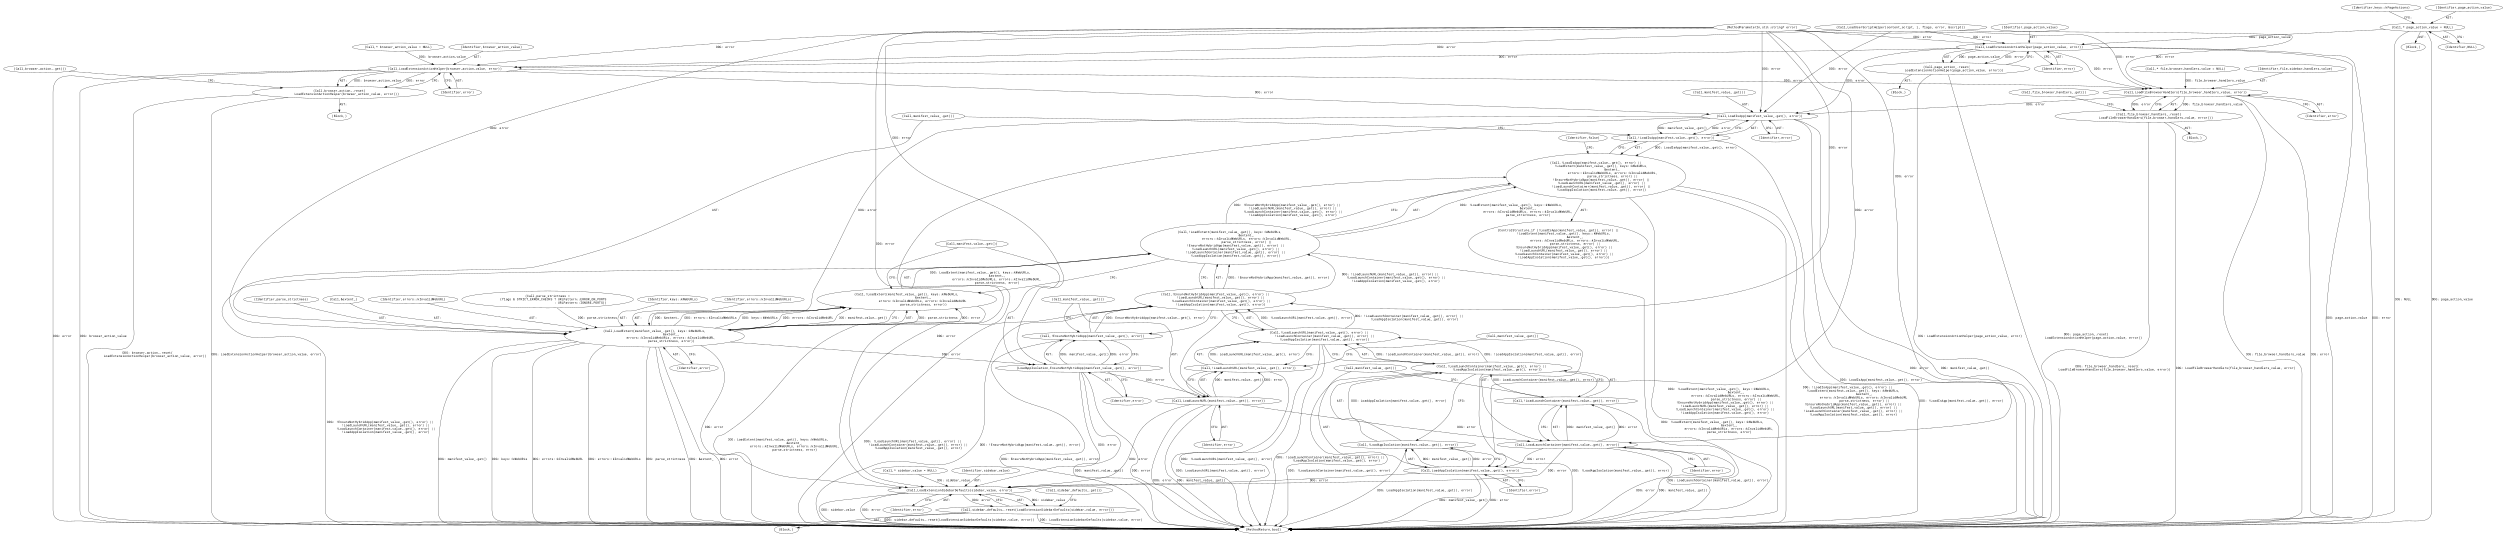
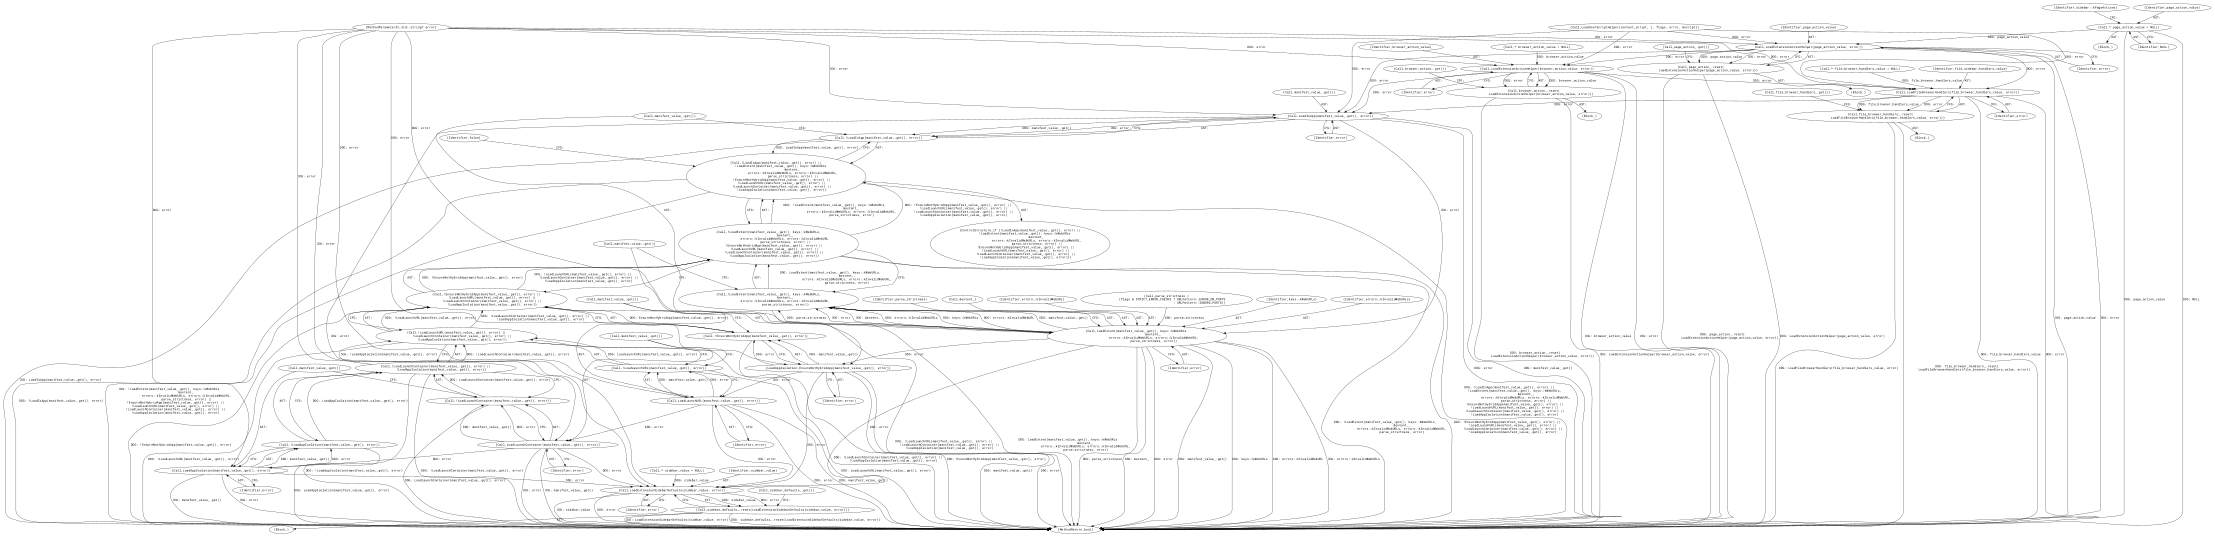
node "(Identifier,keys::kPageActions)": label "(Identifier,keys::kPageActions)" -> "(Identifier,sidebar::kPageActions)"
node "(Call,page_action_.get())": added
